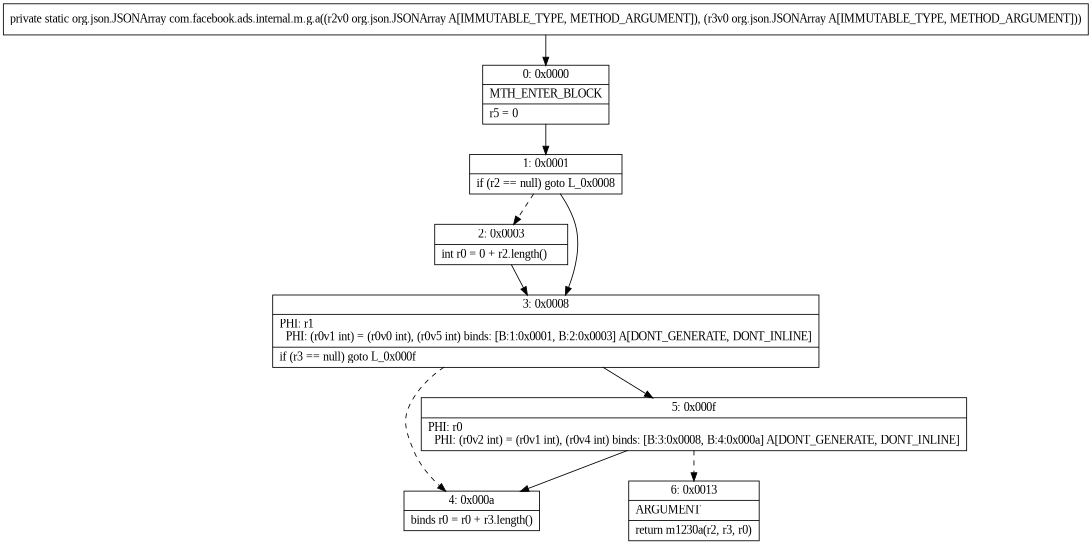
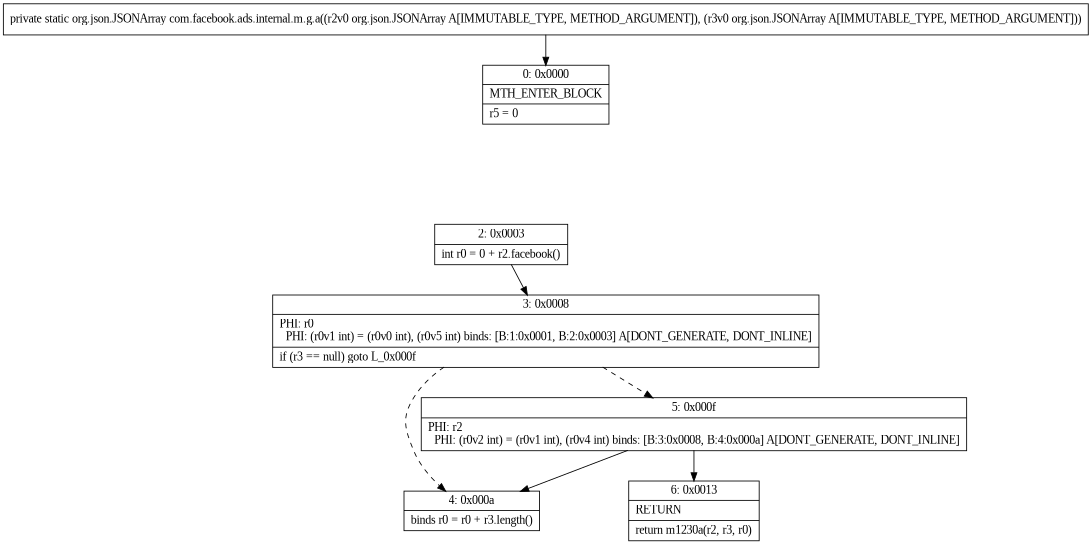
node "1: 0x0001": removed
node "2: 0x0003": text "int r0 = 0 + r2.length()" -> "int r0 = 0 + r2.facebook()"
node "3: 0x0008": text "PHI: r1" -> "PHI: r0"
edge "3: 0x0008" -> "5: 0x000f": style solid -> dashed
node "5: 0x000f": text "PHI: r0" -> "PHI: r2"
edge "5: 0x000f" -> "6: 0x0013": style dashed -> solid
node "6: 0x0013": text "ARGUMENT" -> "RETURN"
